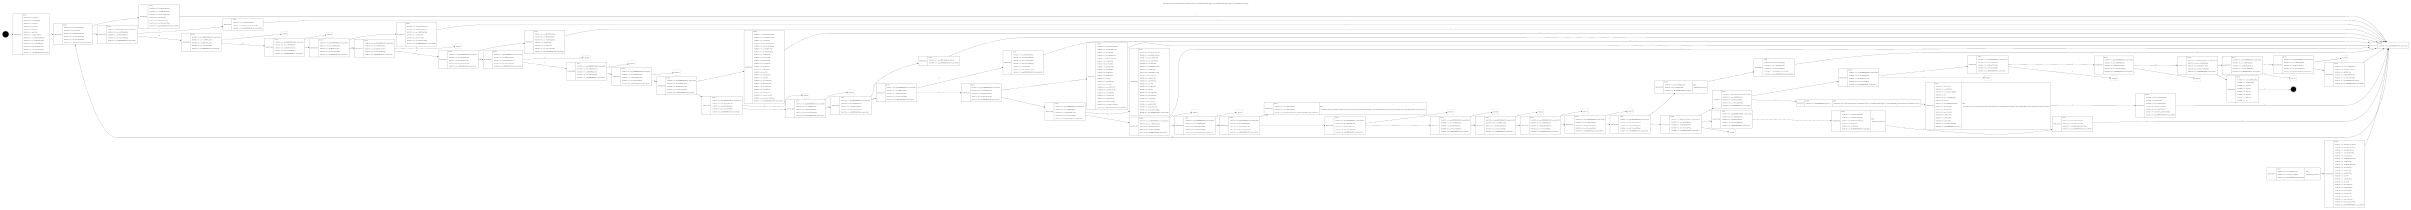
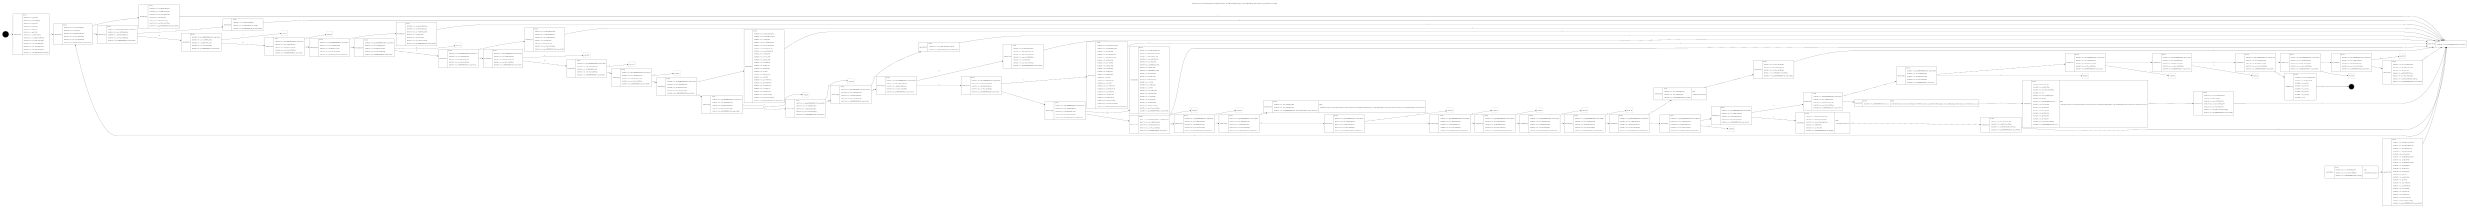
edge "0x401878 [25]" -> "0x4018aa [25]": now "0x401891 [25]" -> "0x4018aa [25]"
